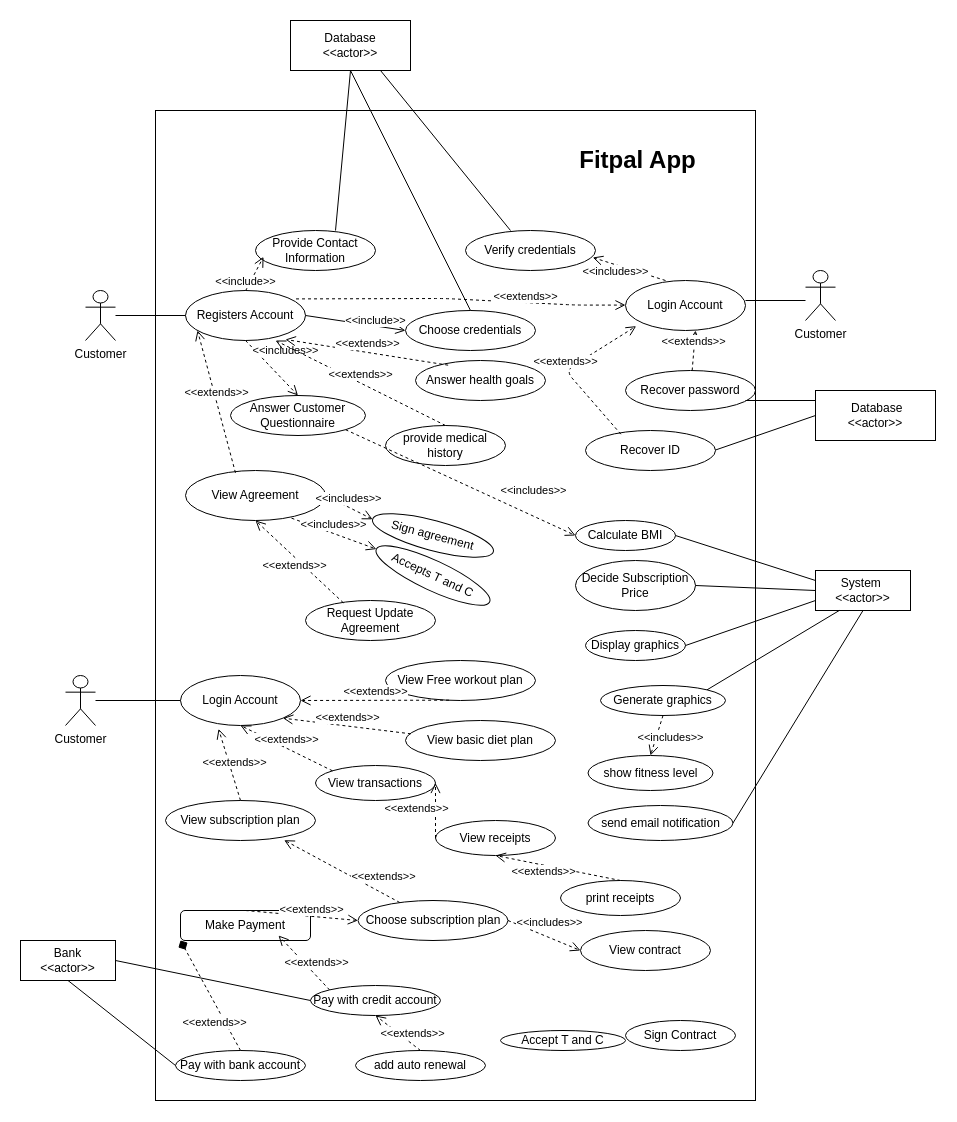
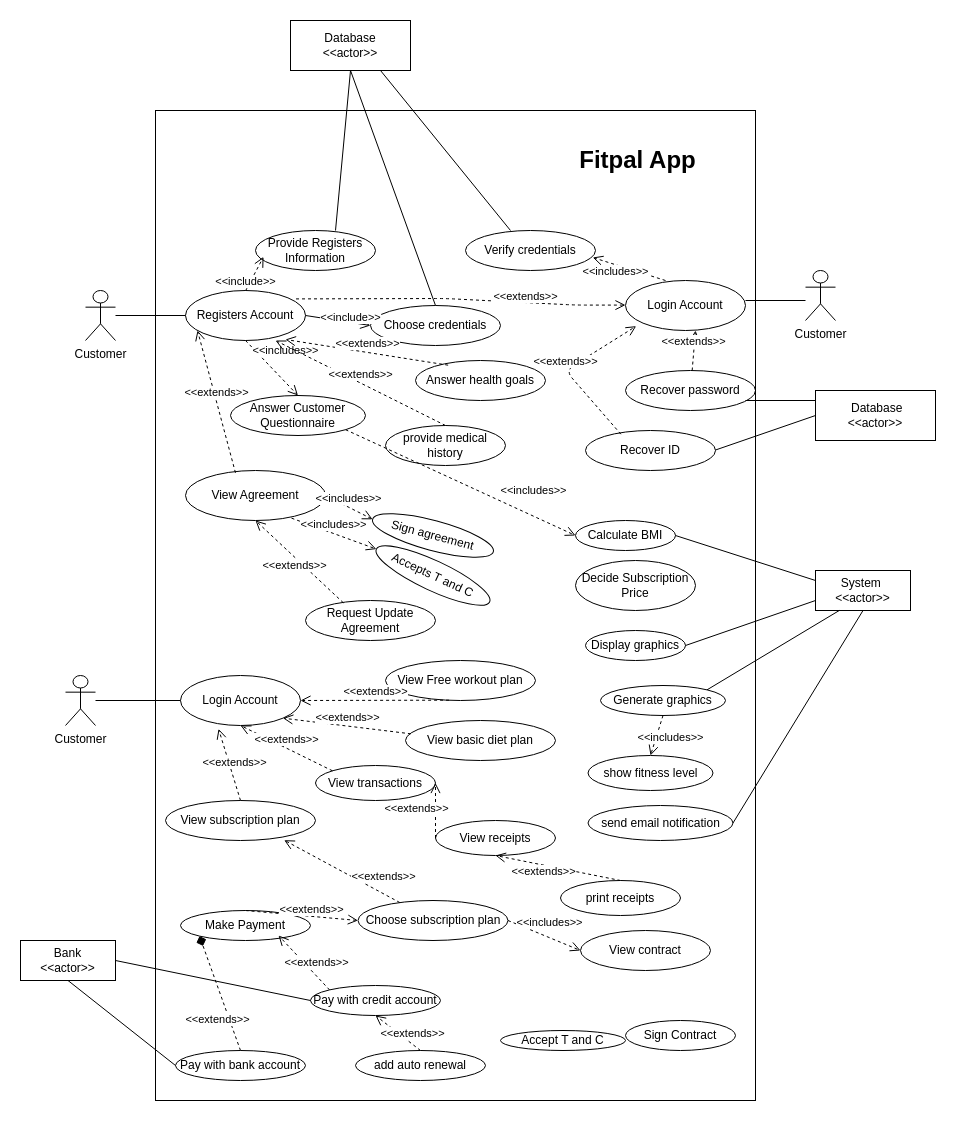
node "Provide Contact Information": label "Provide Contact Information" -> "Provide Registers Information"
node "Choose credentials": moved (471, 331) -> (436, 326)
edge "Decide Subscription Price" -- "System <<actor>>": removed
node "Make Payment": shape rounded rectangle -> ellipse
